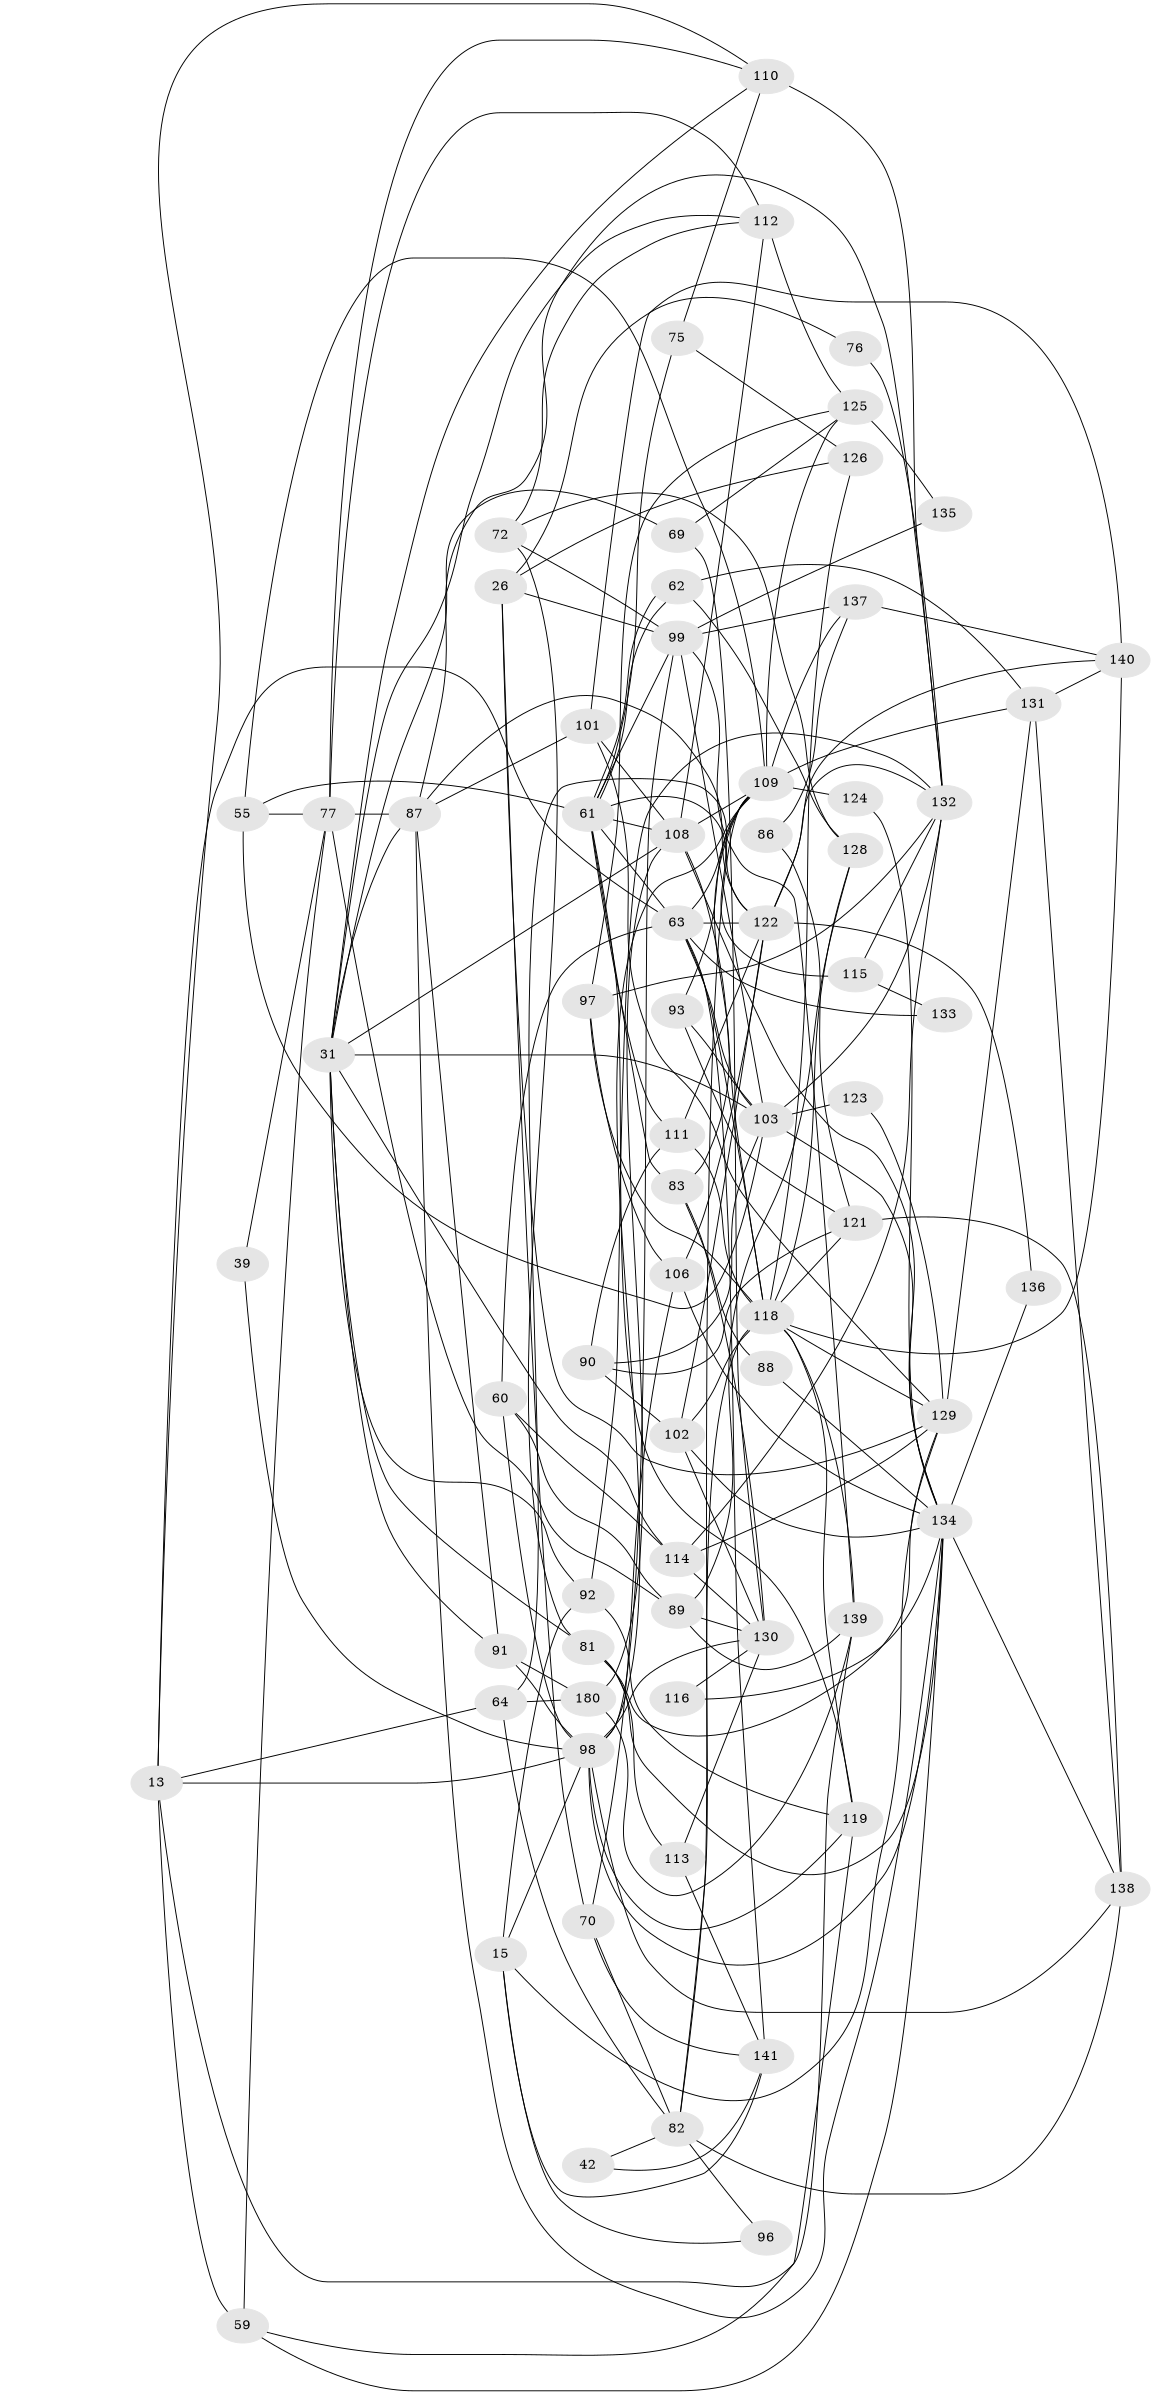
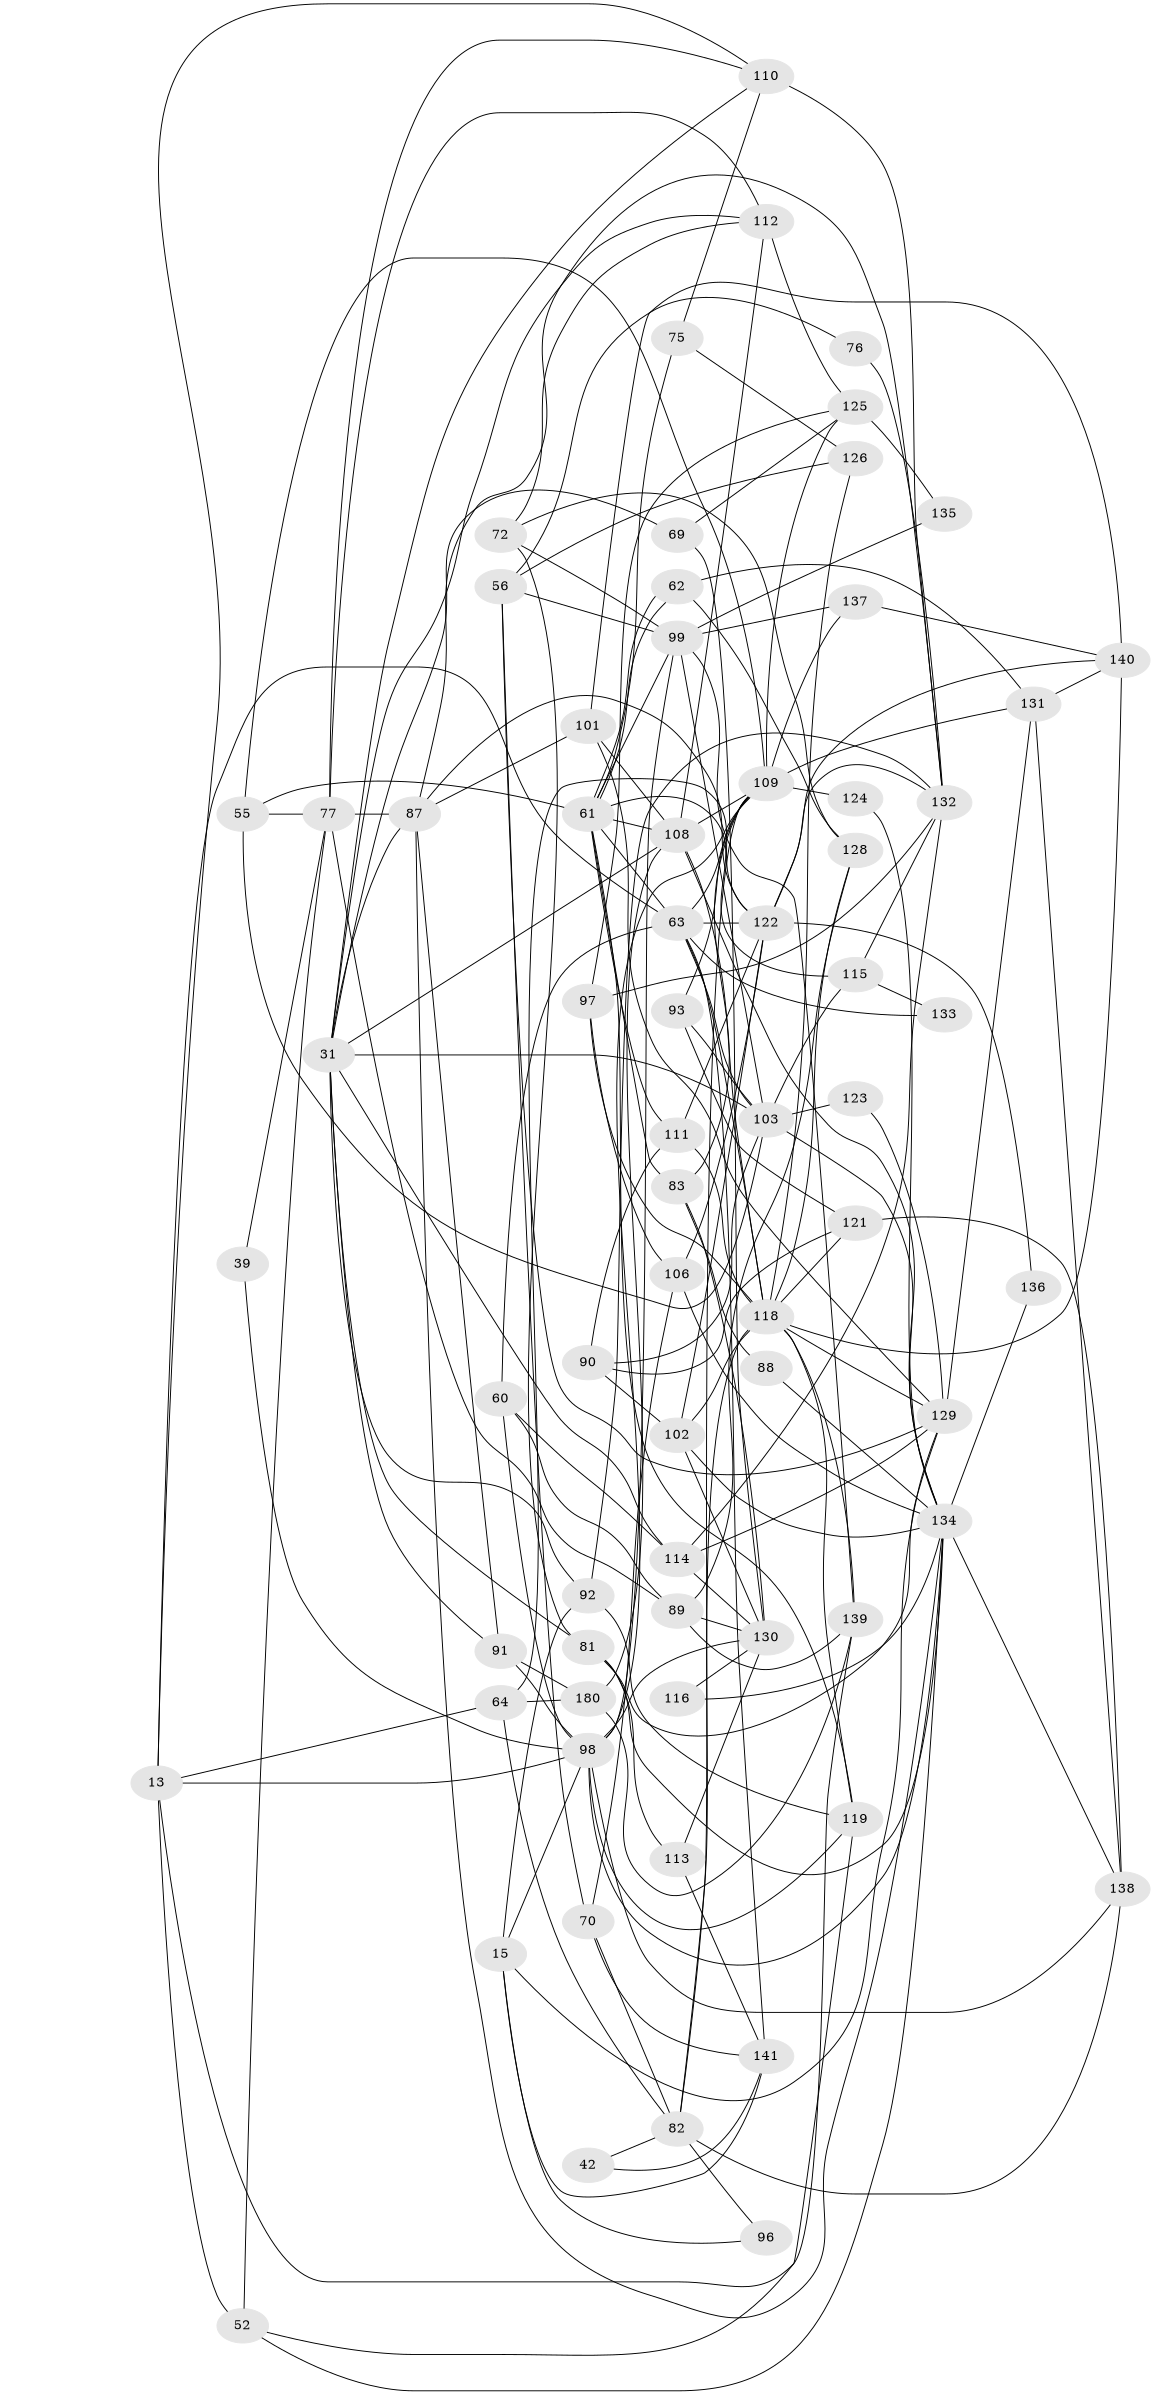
node "26": label "26" -> "56"
node "86": removed
edge "132" -- "103": now "115" -- "103"
node "59": label "59" -> "52"
